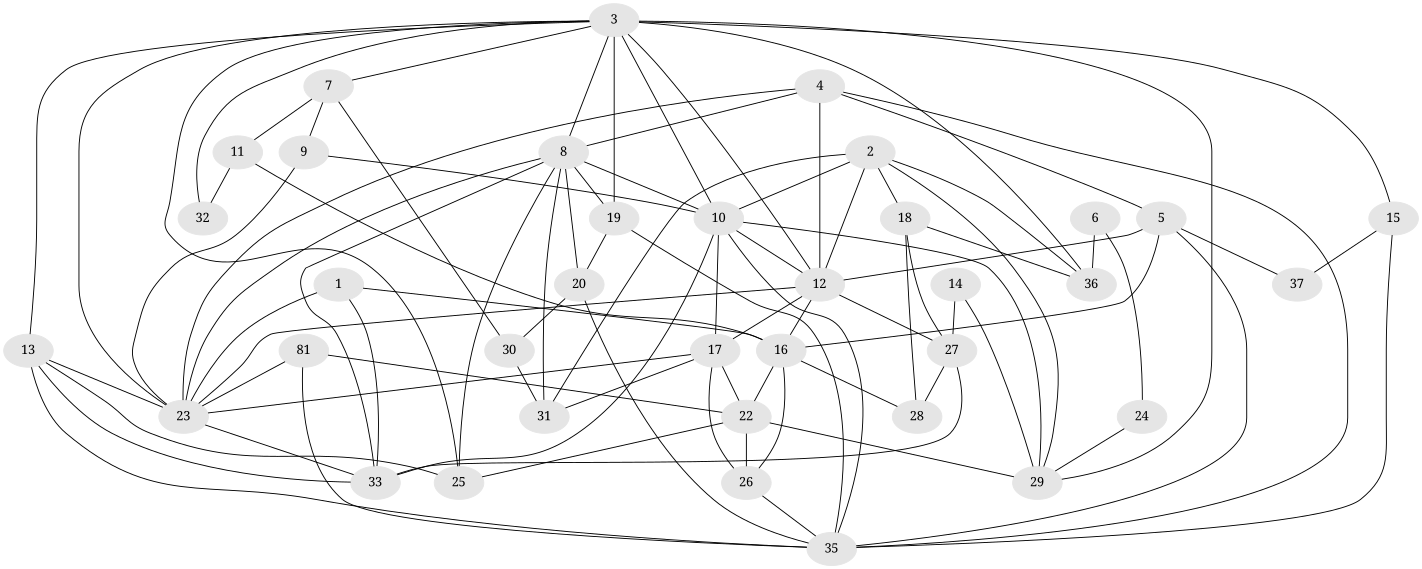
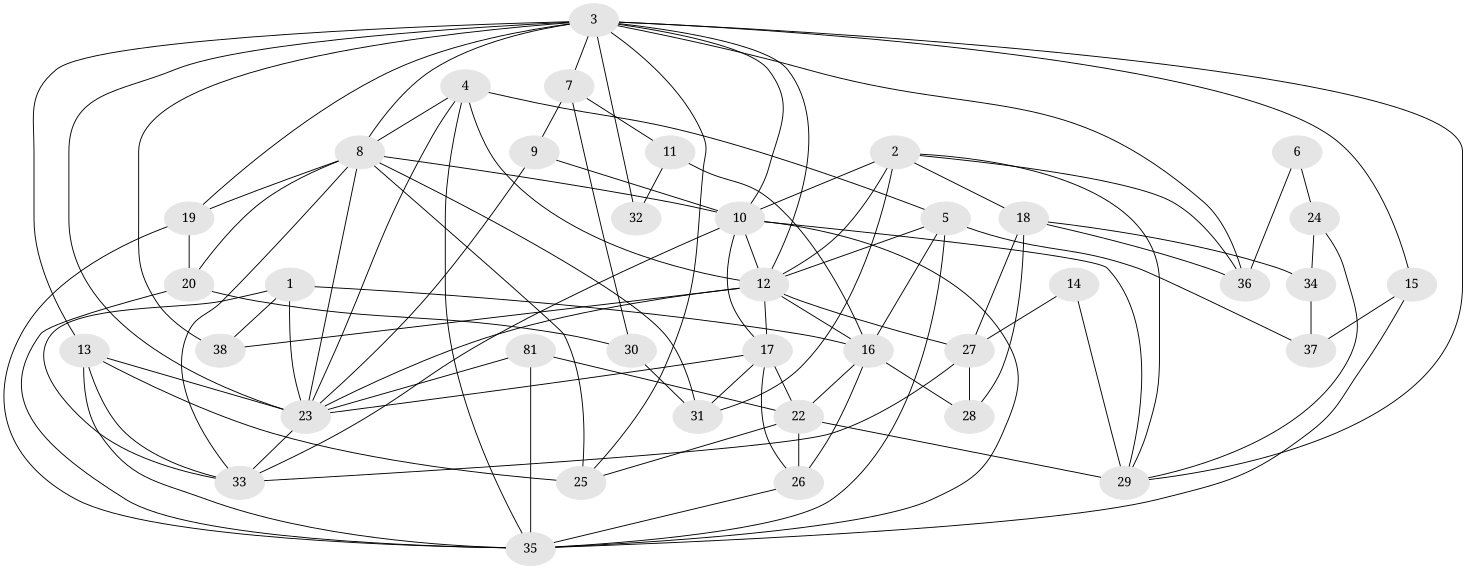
node "34": added
node "38": added
